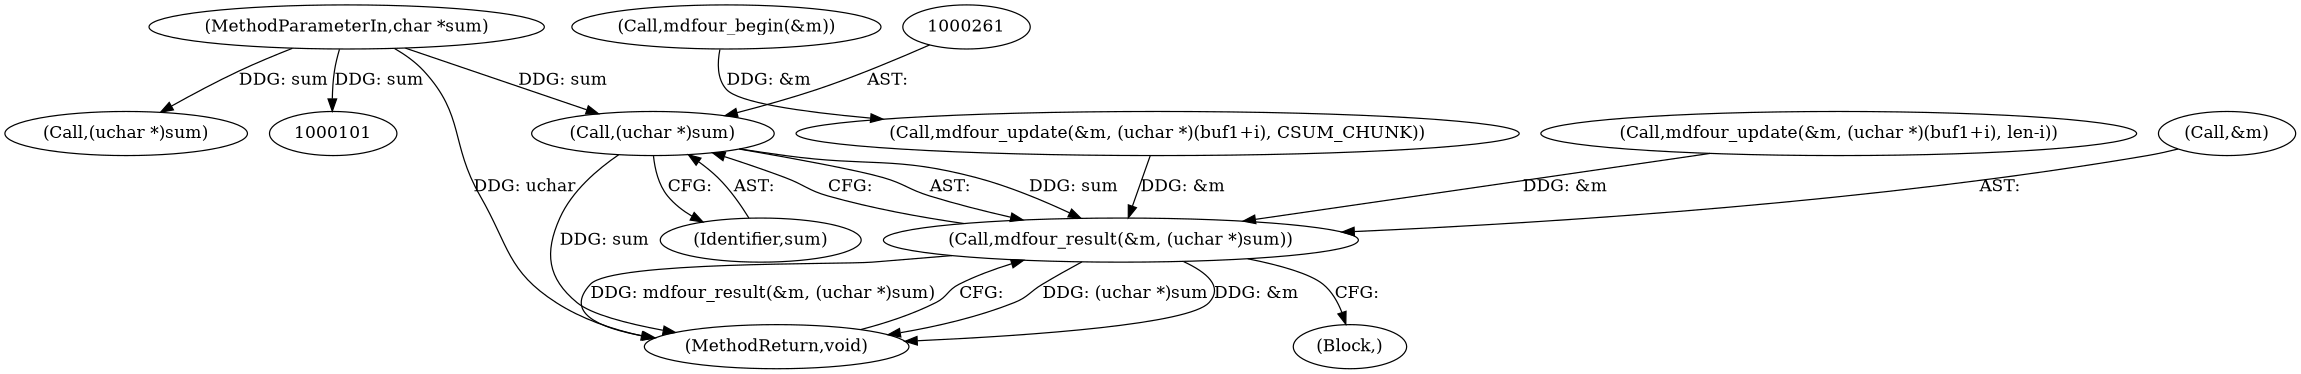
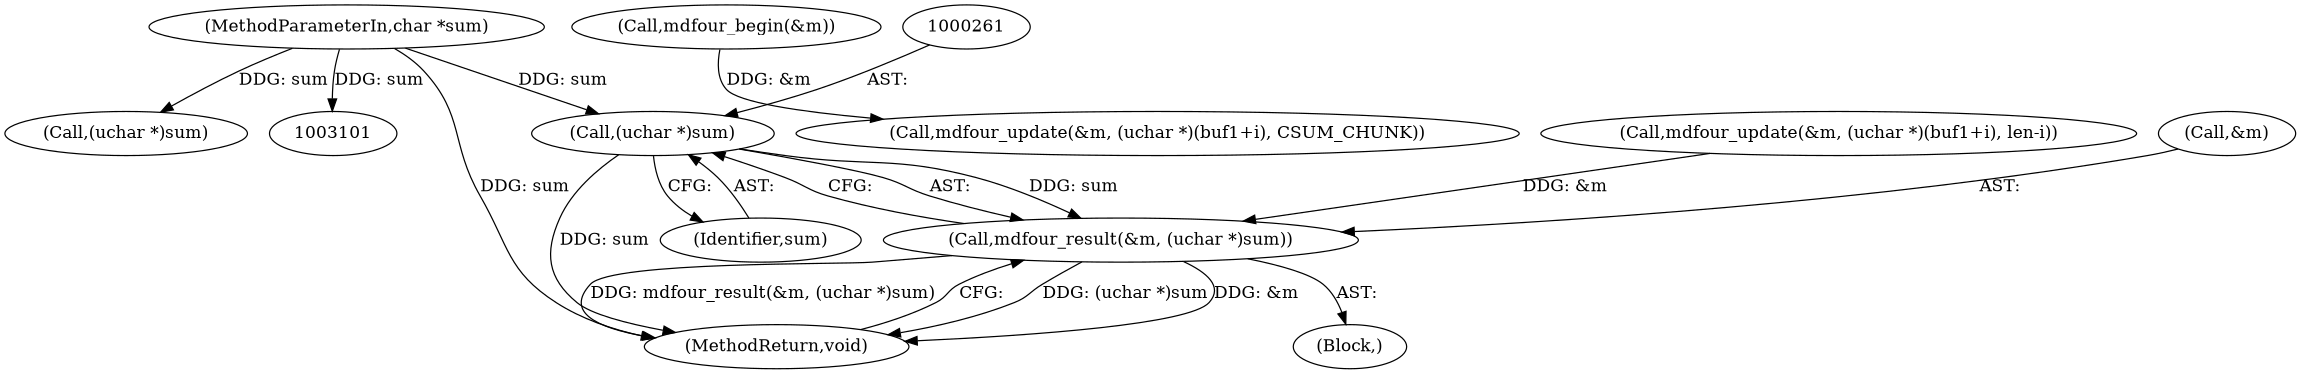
node "1000101": label "1000101" -> "1003101"
edge "(Call,mdfour_update(&m, (uchar *)(buf1+i), CSUM_CHUNK))" -> "(Call,mdfour_result(&m, (uchar *)sum))": removed, label "DDG: &m"
edge "(MethodParameterIn,char *sum)" -> "(MethodReturn,void)": label "DDG: uchar" -> "DDG: sum"
edge "(Call,mdfour_result(&m, (uchar *)sum))" -> "(Block,)": label "CFG: " -> "AST: "
